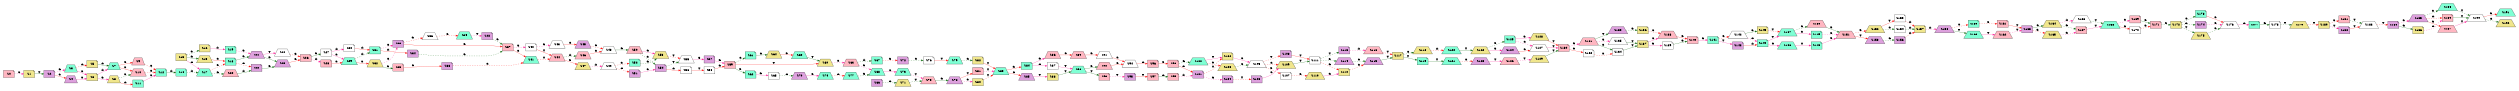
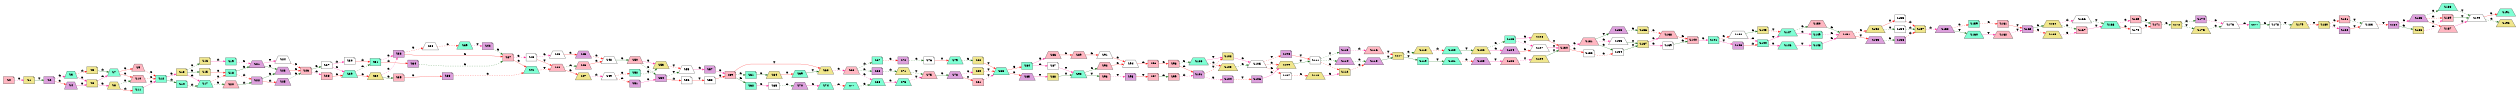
node "S173": removed
node "S15": shape trapezium -> note
edge "S63" -> "S66": added, label "C"
edge "S12" -> "S13": added, label "G"
node "S25": added
